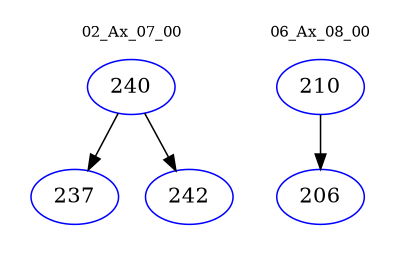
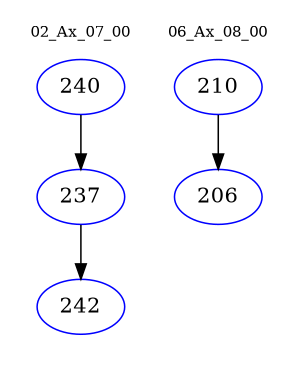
edge "240" -> "242": now "237" -> "242"
